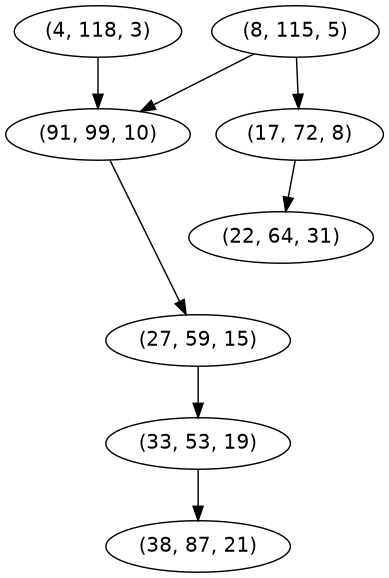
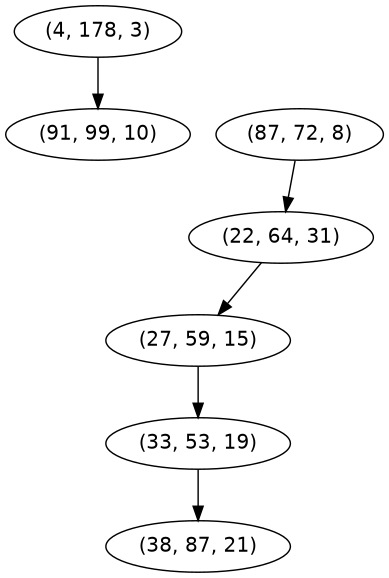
node "(4, 118, 3)": label "(4, 118, 3)" -> "(4, 178, 3)"
node "(8, 115, 5)": removed
node "(17, 72, 8)": label "(17, 72, 8)" -> "(87, 72, 8)"
edge "(91, 99, 10)" -> "(27, 59, 15)": now "(22, 64, 31)" -> "(27, 59, 15)"
